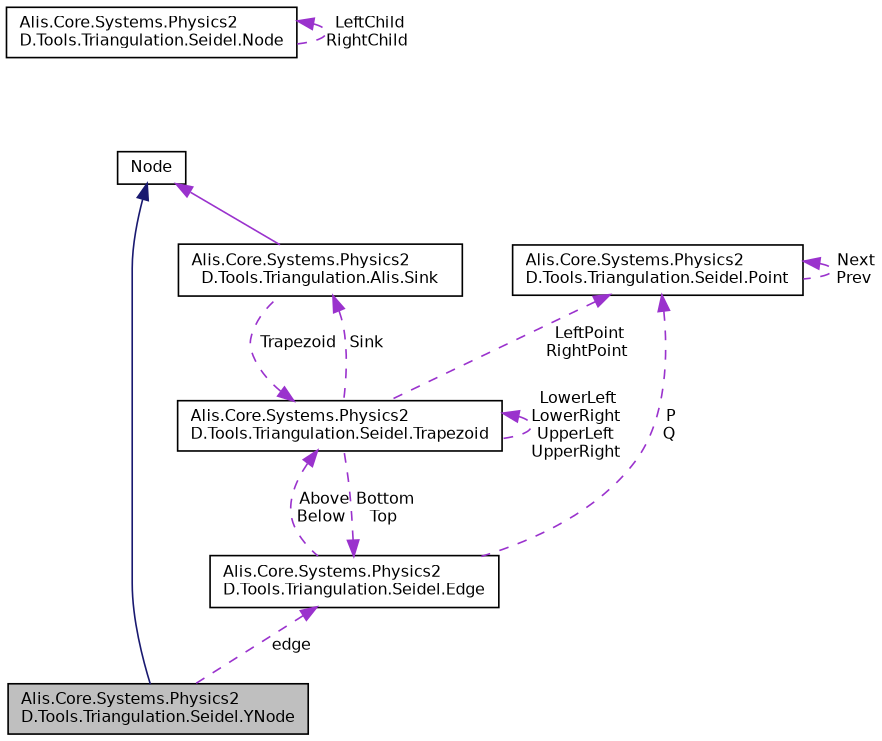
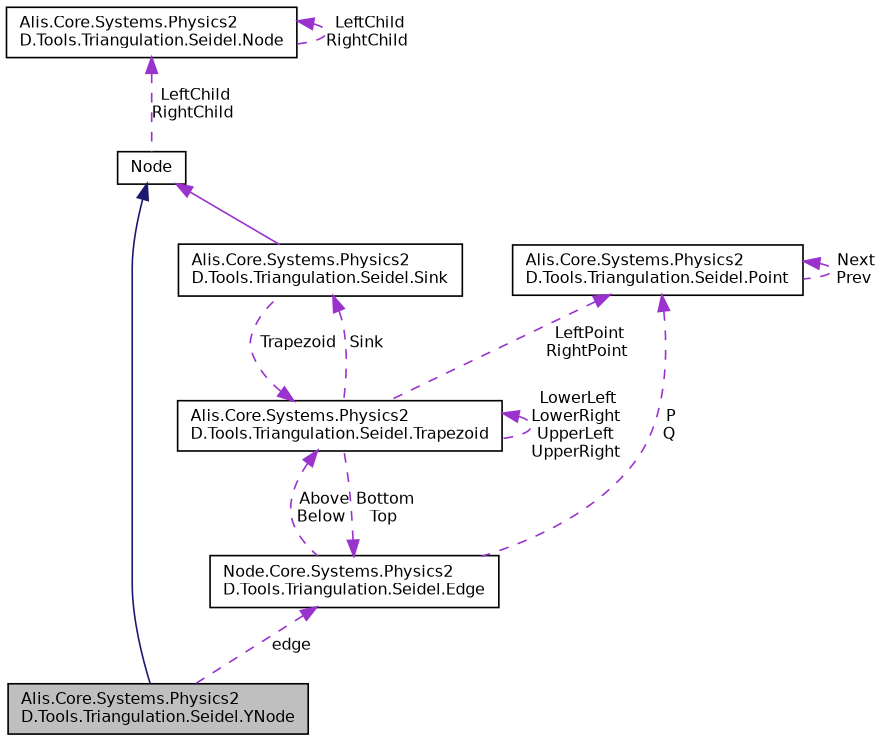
edge "Node" -> "Alis.Core.Systems.Physics2 D.Tools.Triangulation.Seidel.Node": added, label "LeftChild RightChild"
node "Alis.Core.Systems.Physics2 D.Tools.Triangulation.Alis.Sink": label "Alis.Core.Systems.Physics2 D.Tools.Triangulation.Alis.Sink" -> "Alis.Core.Systems.Physics2 D.Tools.Triangulation.Seidel.Sink"
node "Alis.Core.Systems.Physics2 D.Tools.Triangulation.Seidel.Edge": label "Alis.Core.Systems.Physics2 D.Tools.Triangulation.Seidel.Edge" -> "Node.Core.Systems.Physics2 D.Tools.Triangulation.Seidel.Edge"
